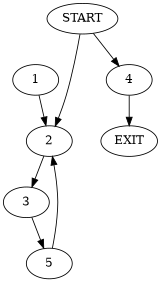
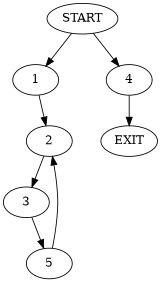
edge "START" -> "2": now "START" -> "1"
